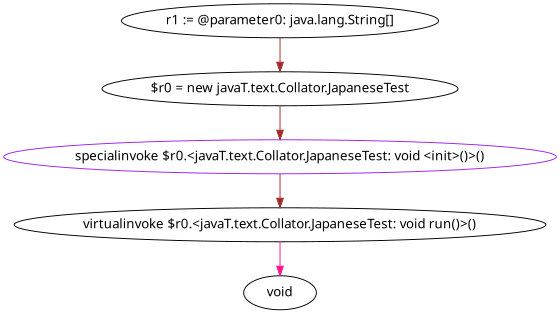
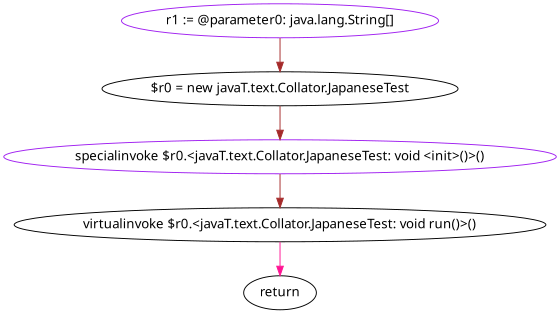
node "r1 := @parameter0: java.lang.String[]": color black -> purple
node "void": label "void" -> "return"
